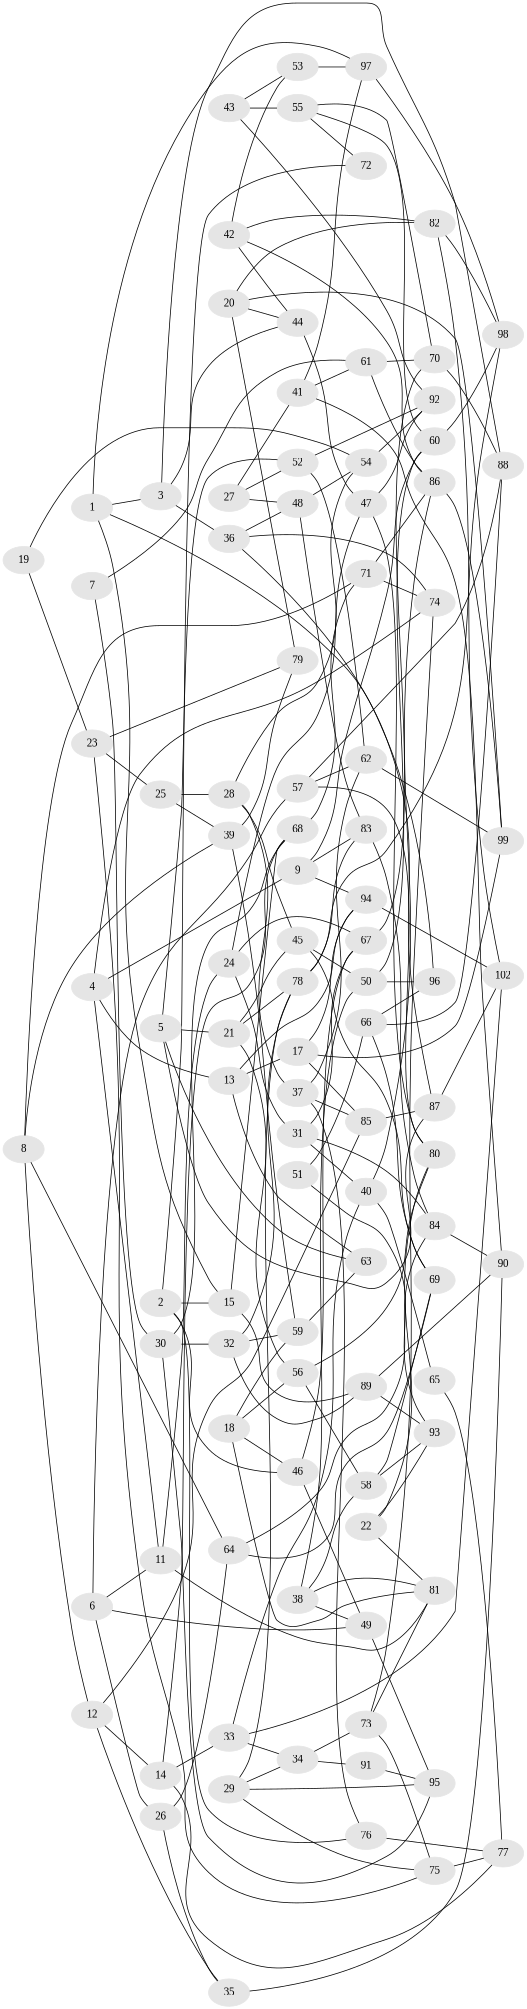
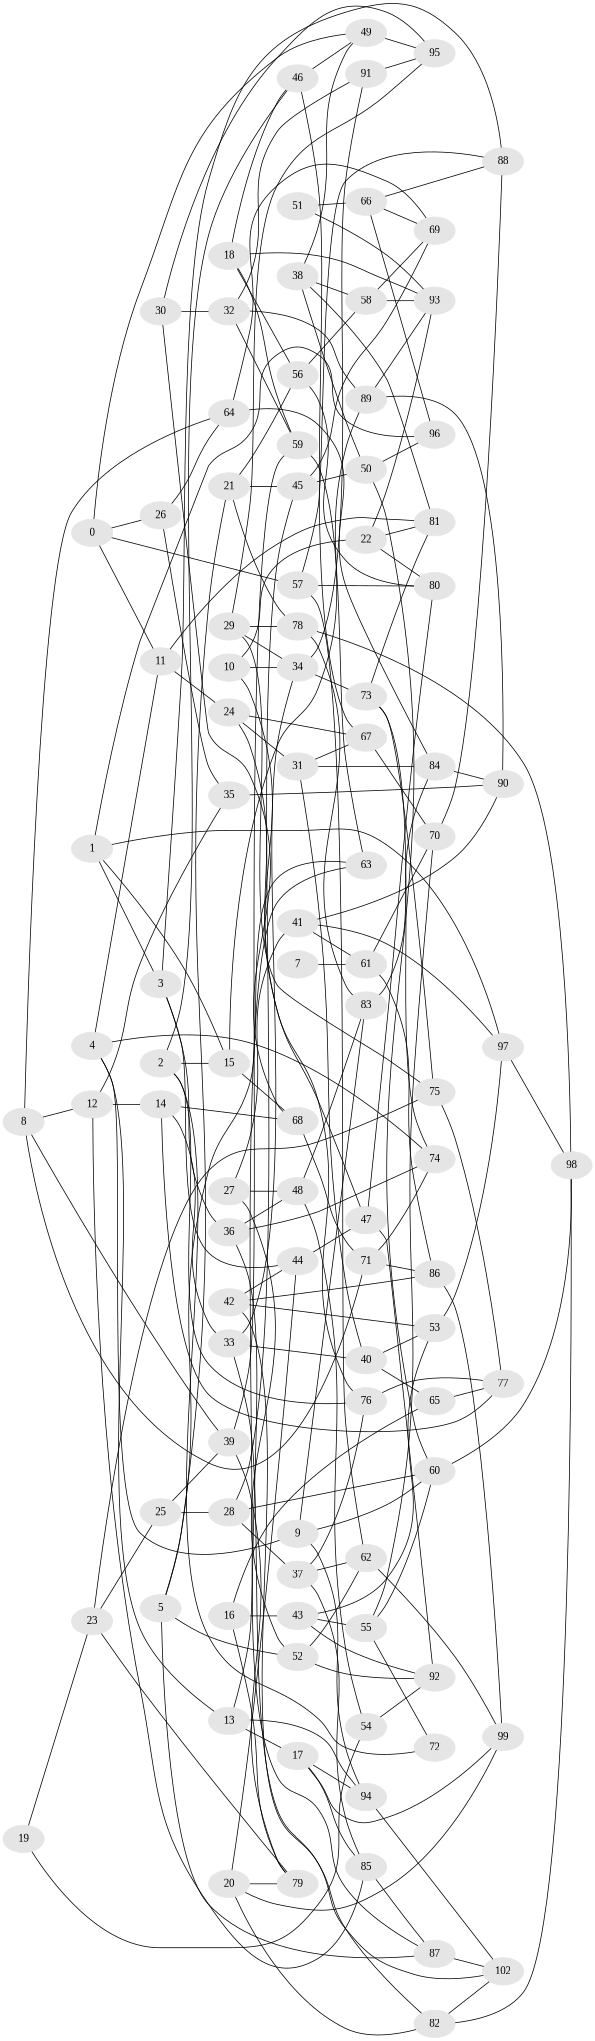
edge "86" -- "40": now "53" -- "40"
node "10": added
edge "54" -- "28": now "60" -- "28"
edge "7" -- "30": removed
edge "78" -- "32": now "91" -- "32"
node "6": label "6" -> "0"
node "16": added
edge "18" -- "81": now "18" -- "93"
